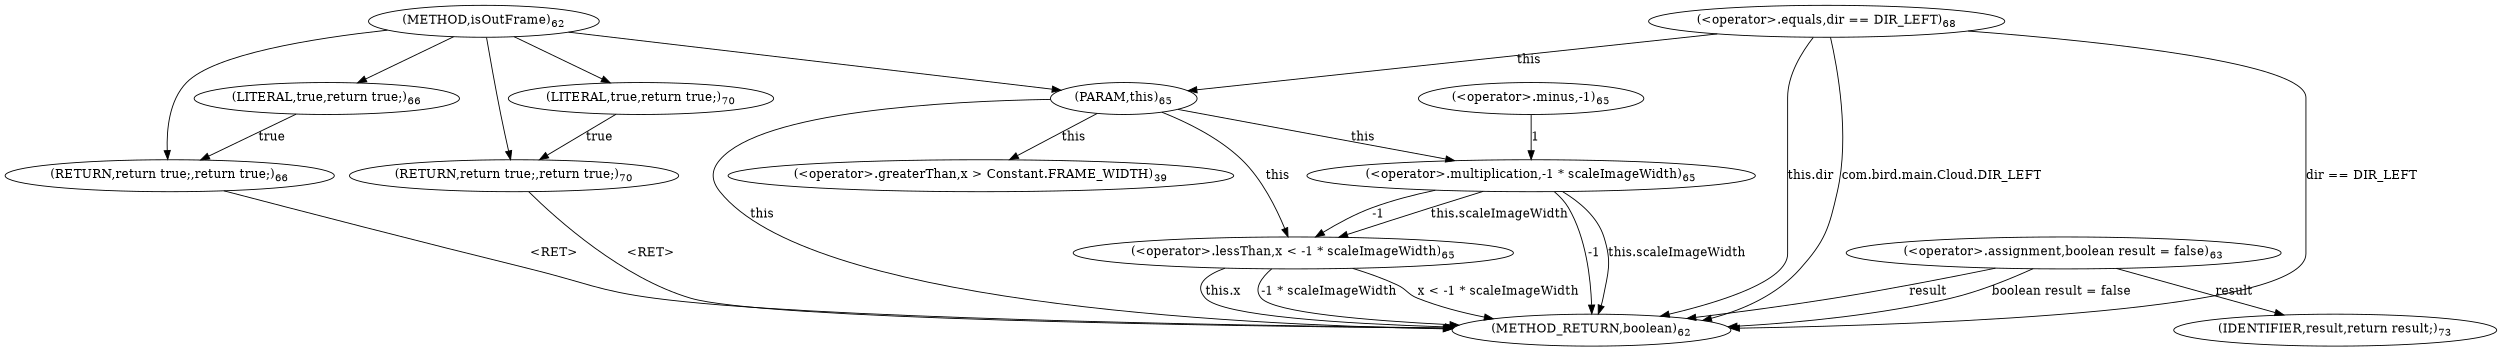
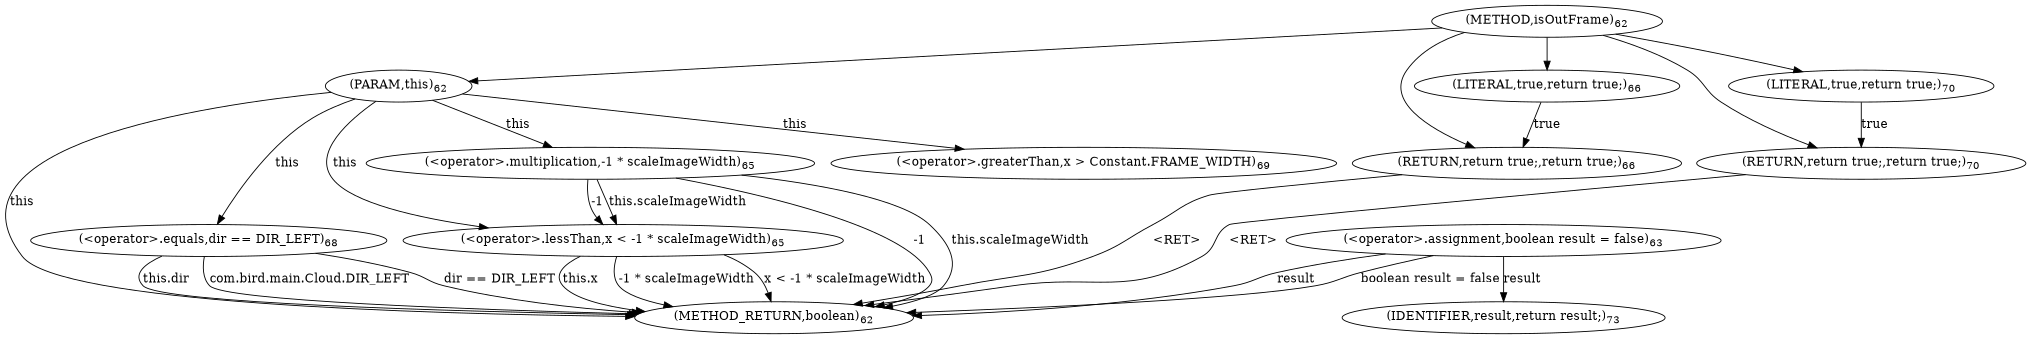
edge "(<operator>.equals,dir == DIR_LEFT)" -> "(PARAM,this)": reversed
node "(PARAM,this)": text "65" -> "62"
node "(<operator>.minus,-1)": removed
node "(<operator>.greaterThan,x > Constant.FRAME_WIDTH)": text "39" -> "69"
